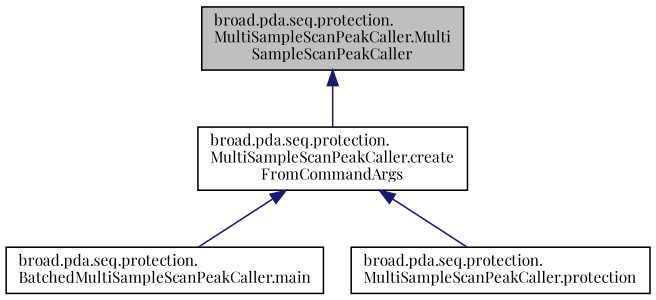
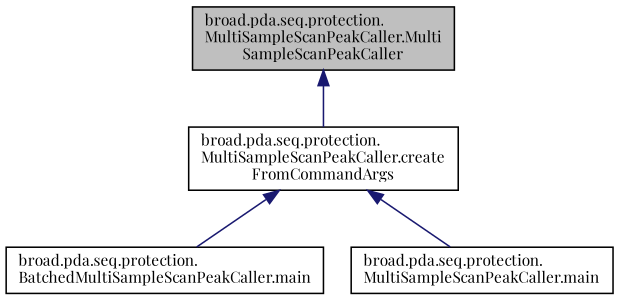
node "broad.pda.seq.protection. MultiSampleScanPeakCaller.protection": label "broad.pda.seq.protection. MultiSampleScanPeakCaller.protection" -> "broad.pda.seq.protection. MultiSampleScanPeakCaller.main"
